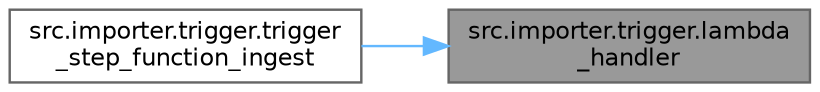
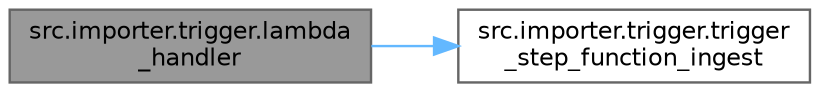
edge "src.importer.trigger.trigger _step_function_ingest" -> "src.importer.trigger.lambda _handler": reversed
